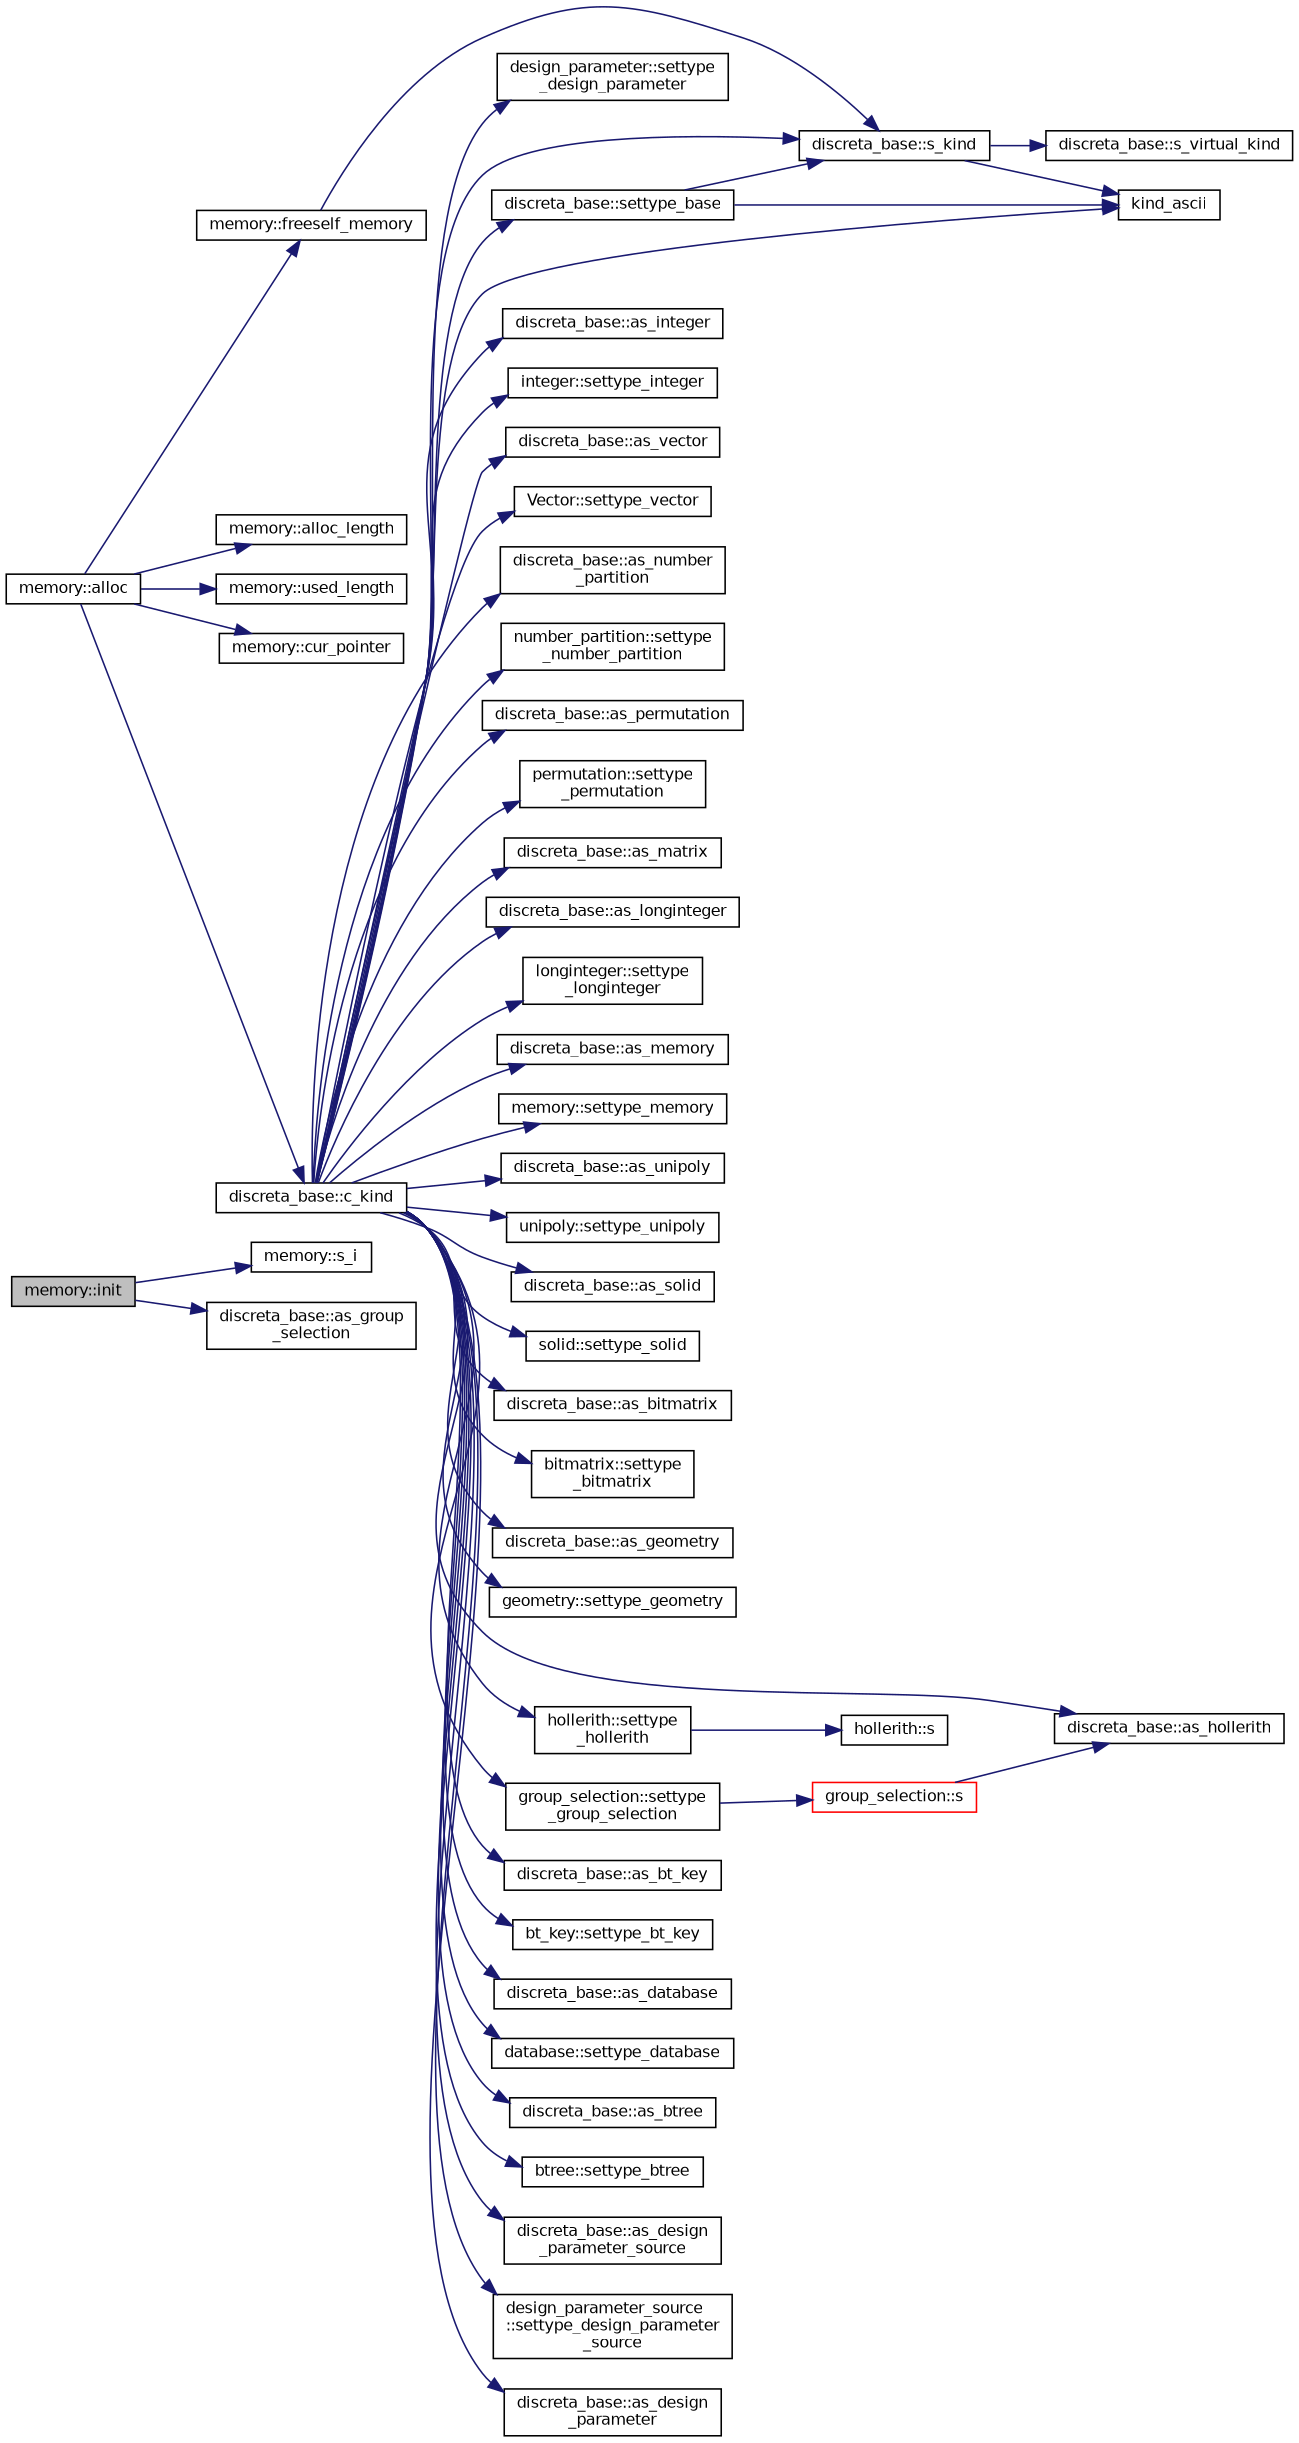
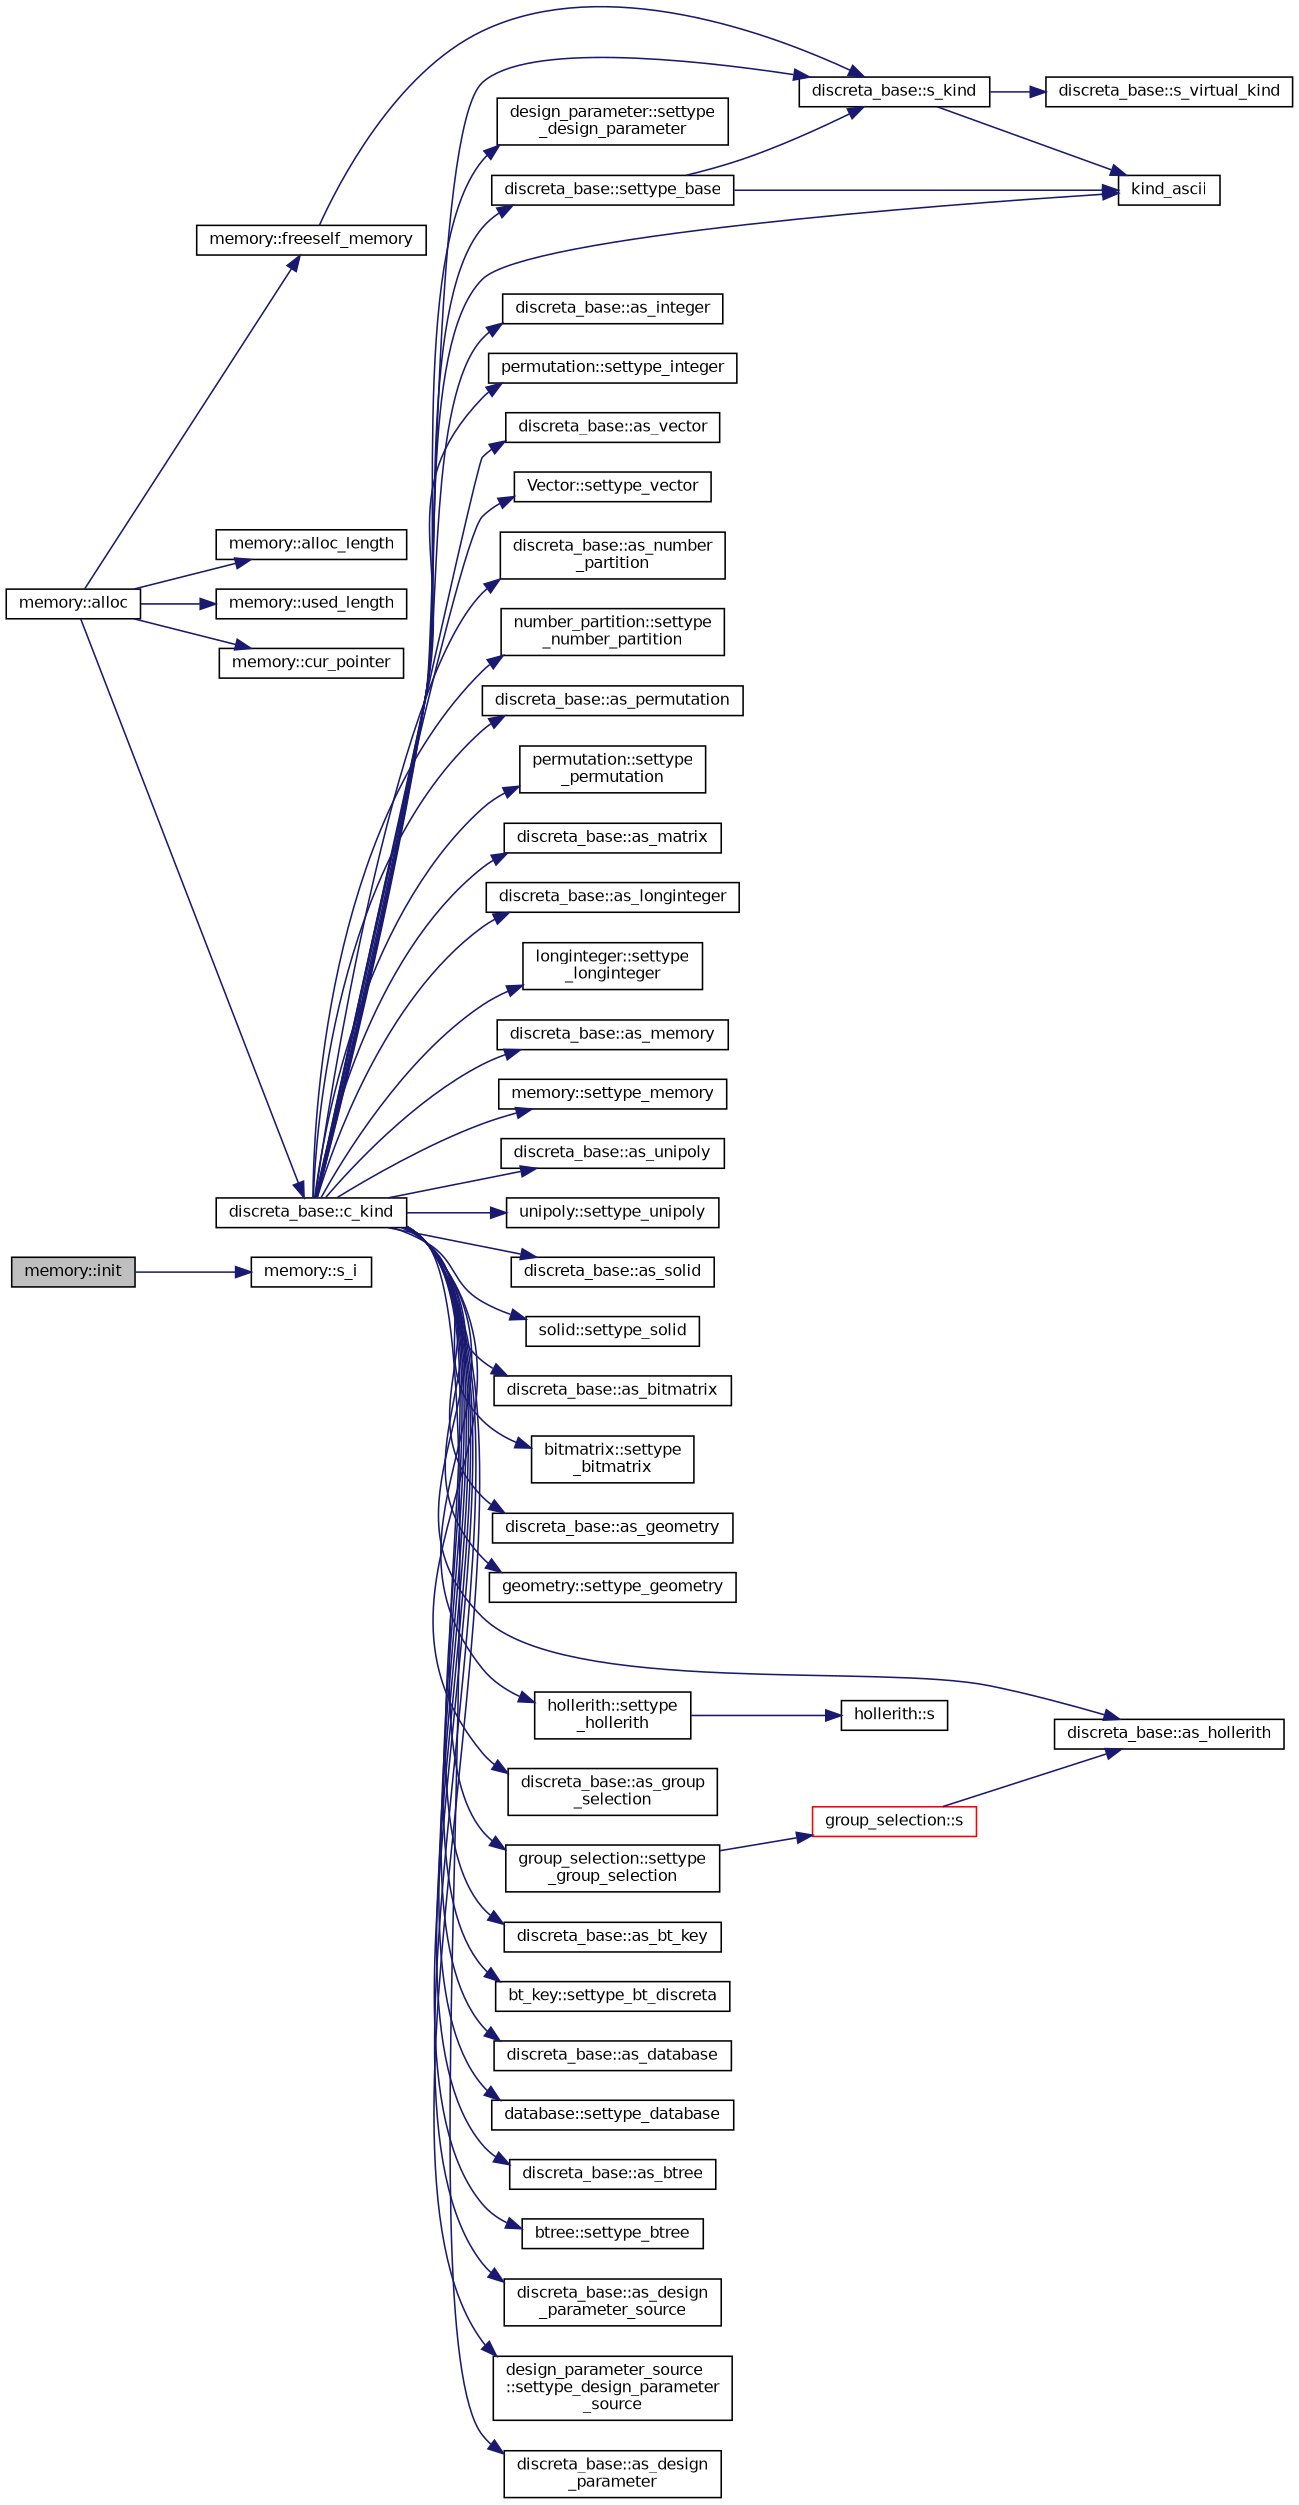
node "integer::settype_integer": label "integer::settype_integer" -> "permutation::settype_integer"
edge "memory::init" -> "discreta_base::as_group _selection": now "discreta_base::c_kind" -> "discreta_base::as_group _selection"
node "bt_key::settype_bt_key": label "bt_key::settype_bt_key" -> "bt_key::settype_bt_discreta"
